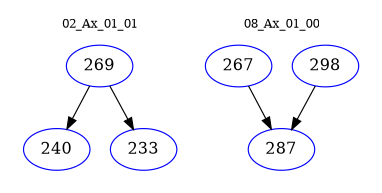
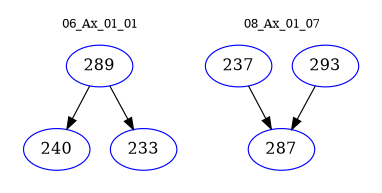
cluster "02_Ax_01_01": label "02_Ax_01_01" -> "06_Ax_01_01"
cluster "08_Ax_01_00": label "08_Ax_01_00" -> "08_Ax_01_07"
node "269": label "269" -> "289"
node "267": label "267" -> "237"
node "298": label "298" -> "293"
